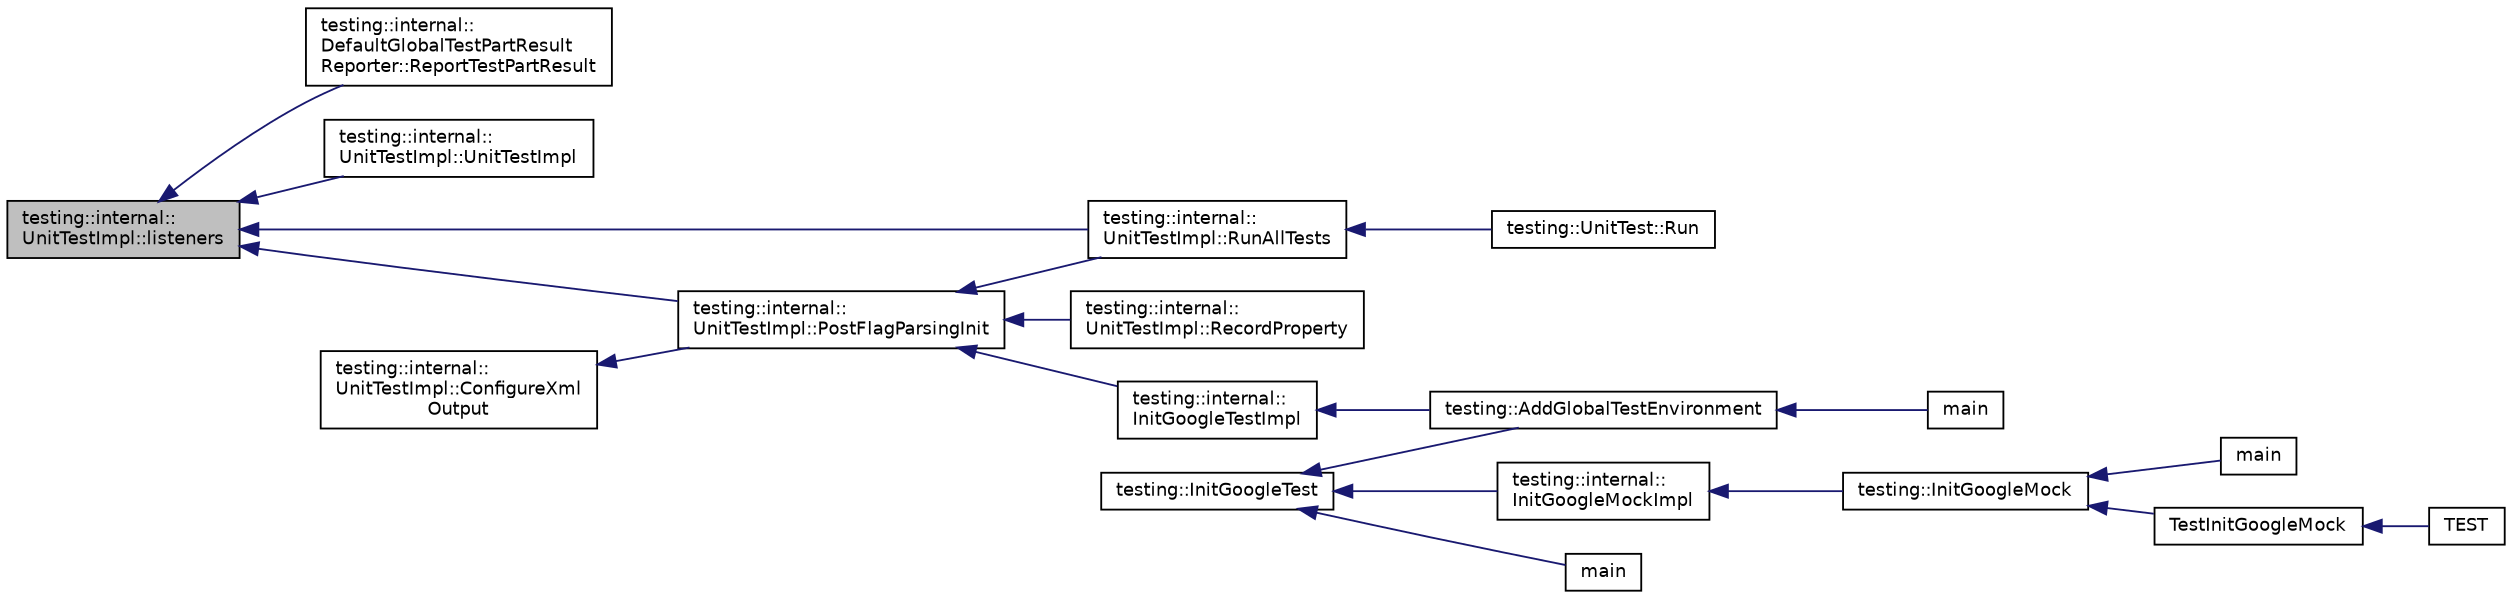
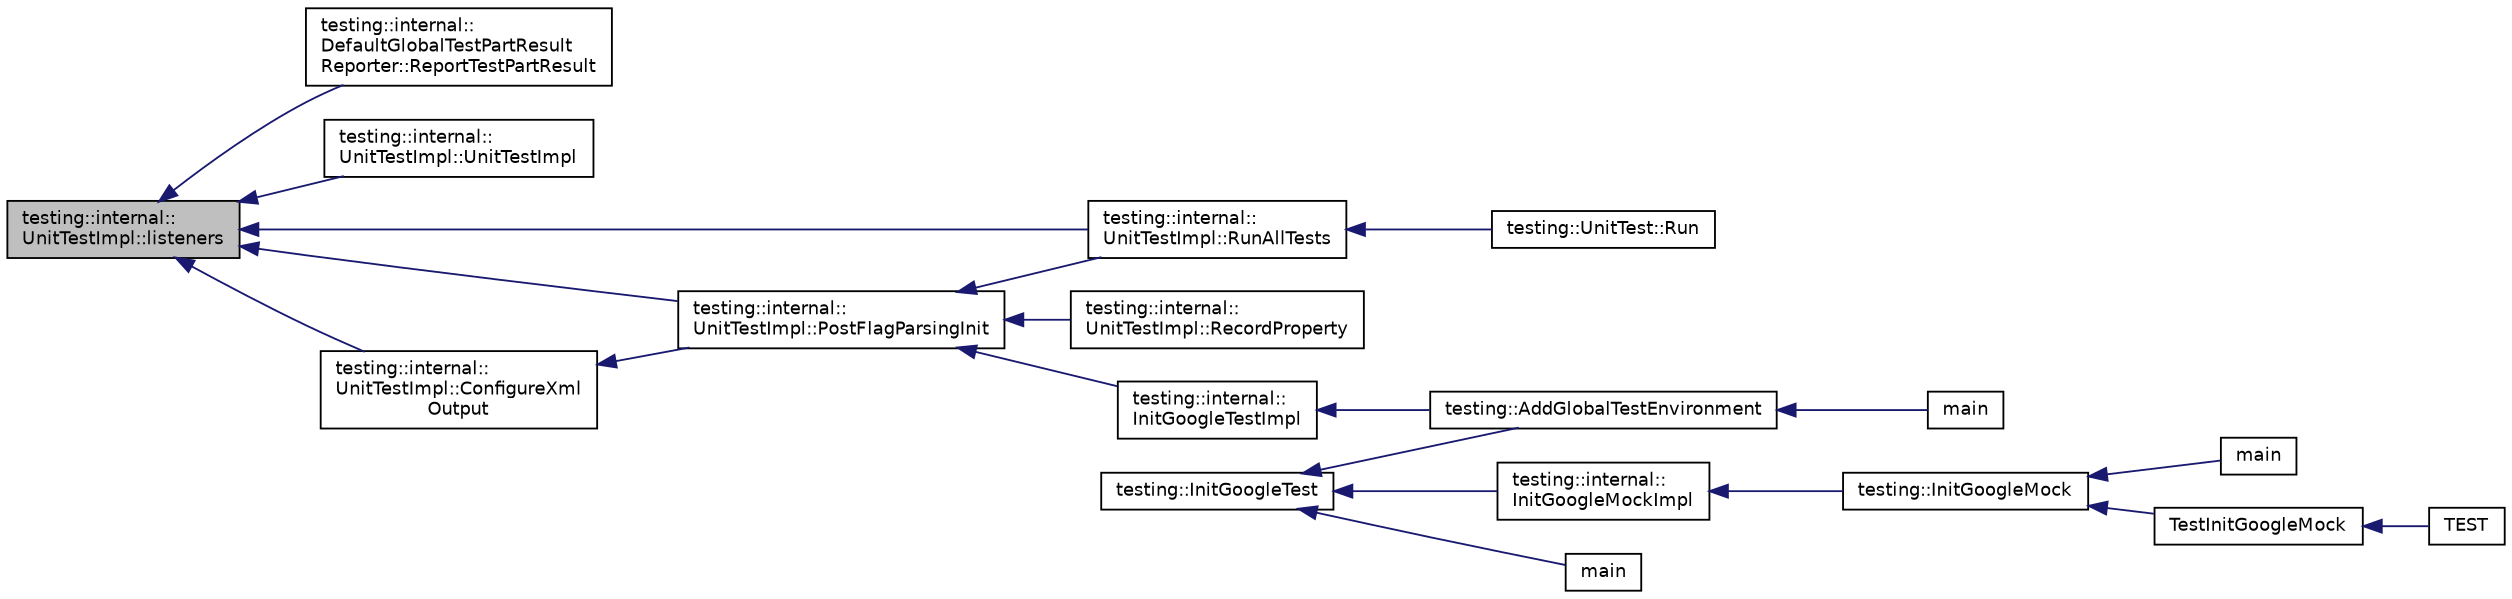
edge "testing::internal:: UnitTestImpl::ConfigureXml Output" -> "testing::internal:: UnitTestImpl::listeners": added
